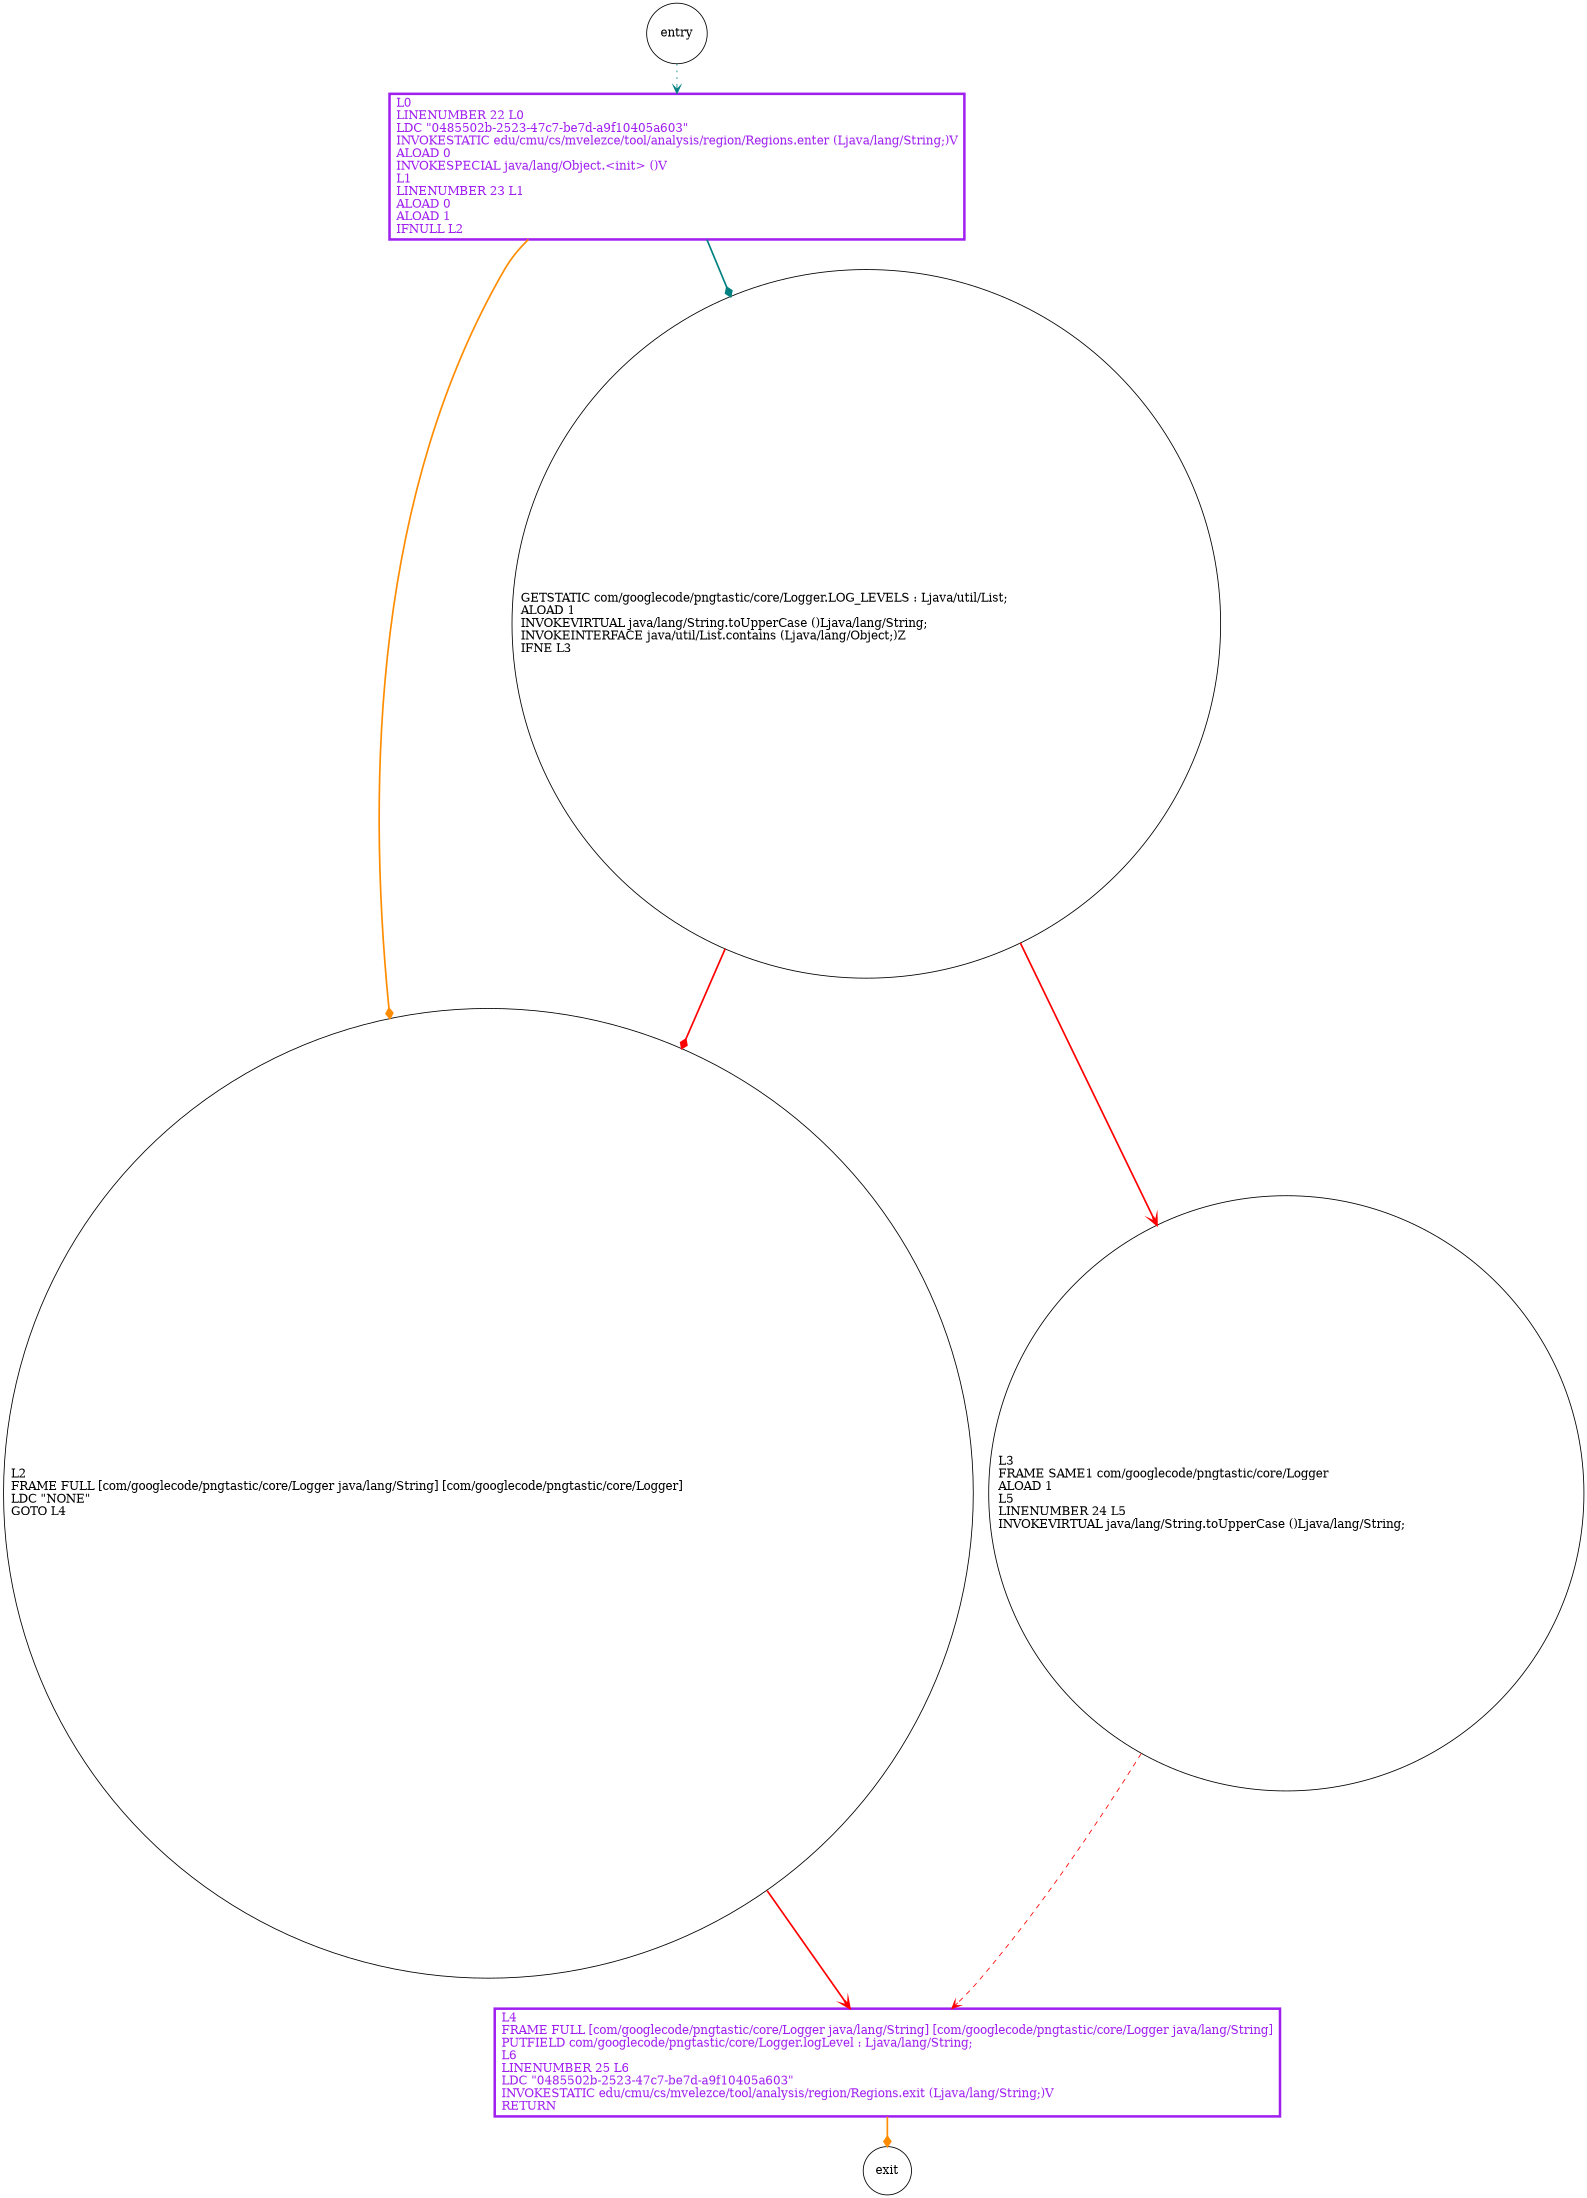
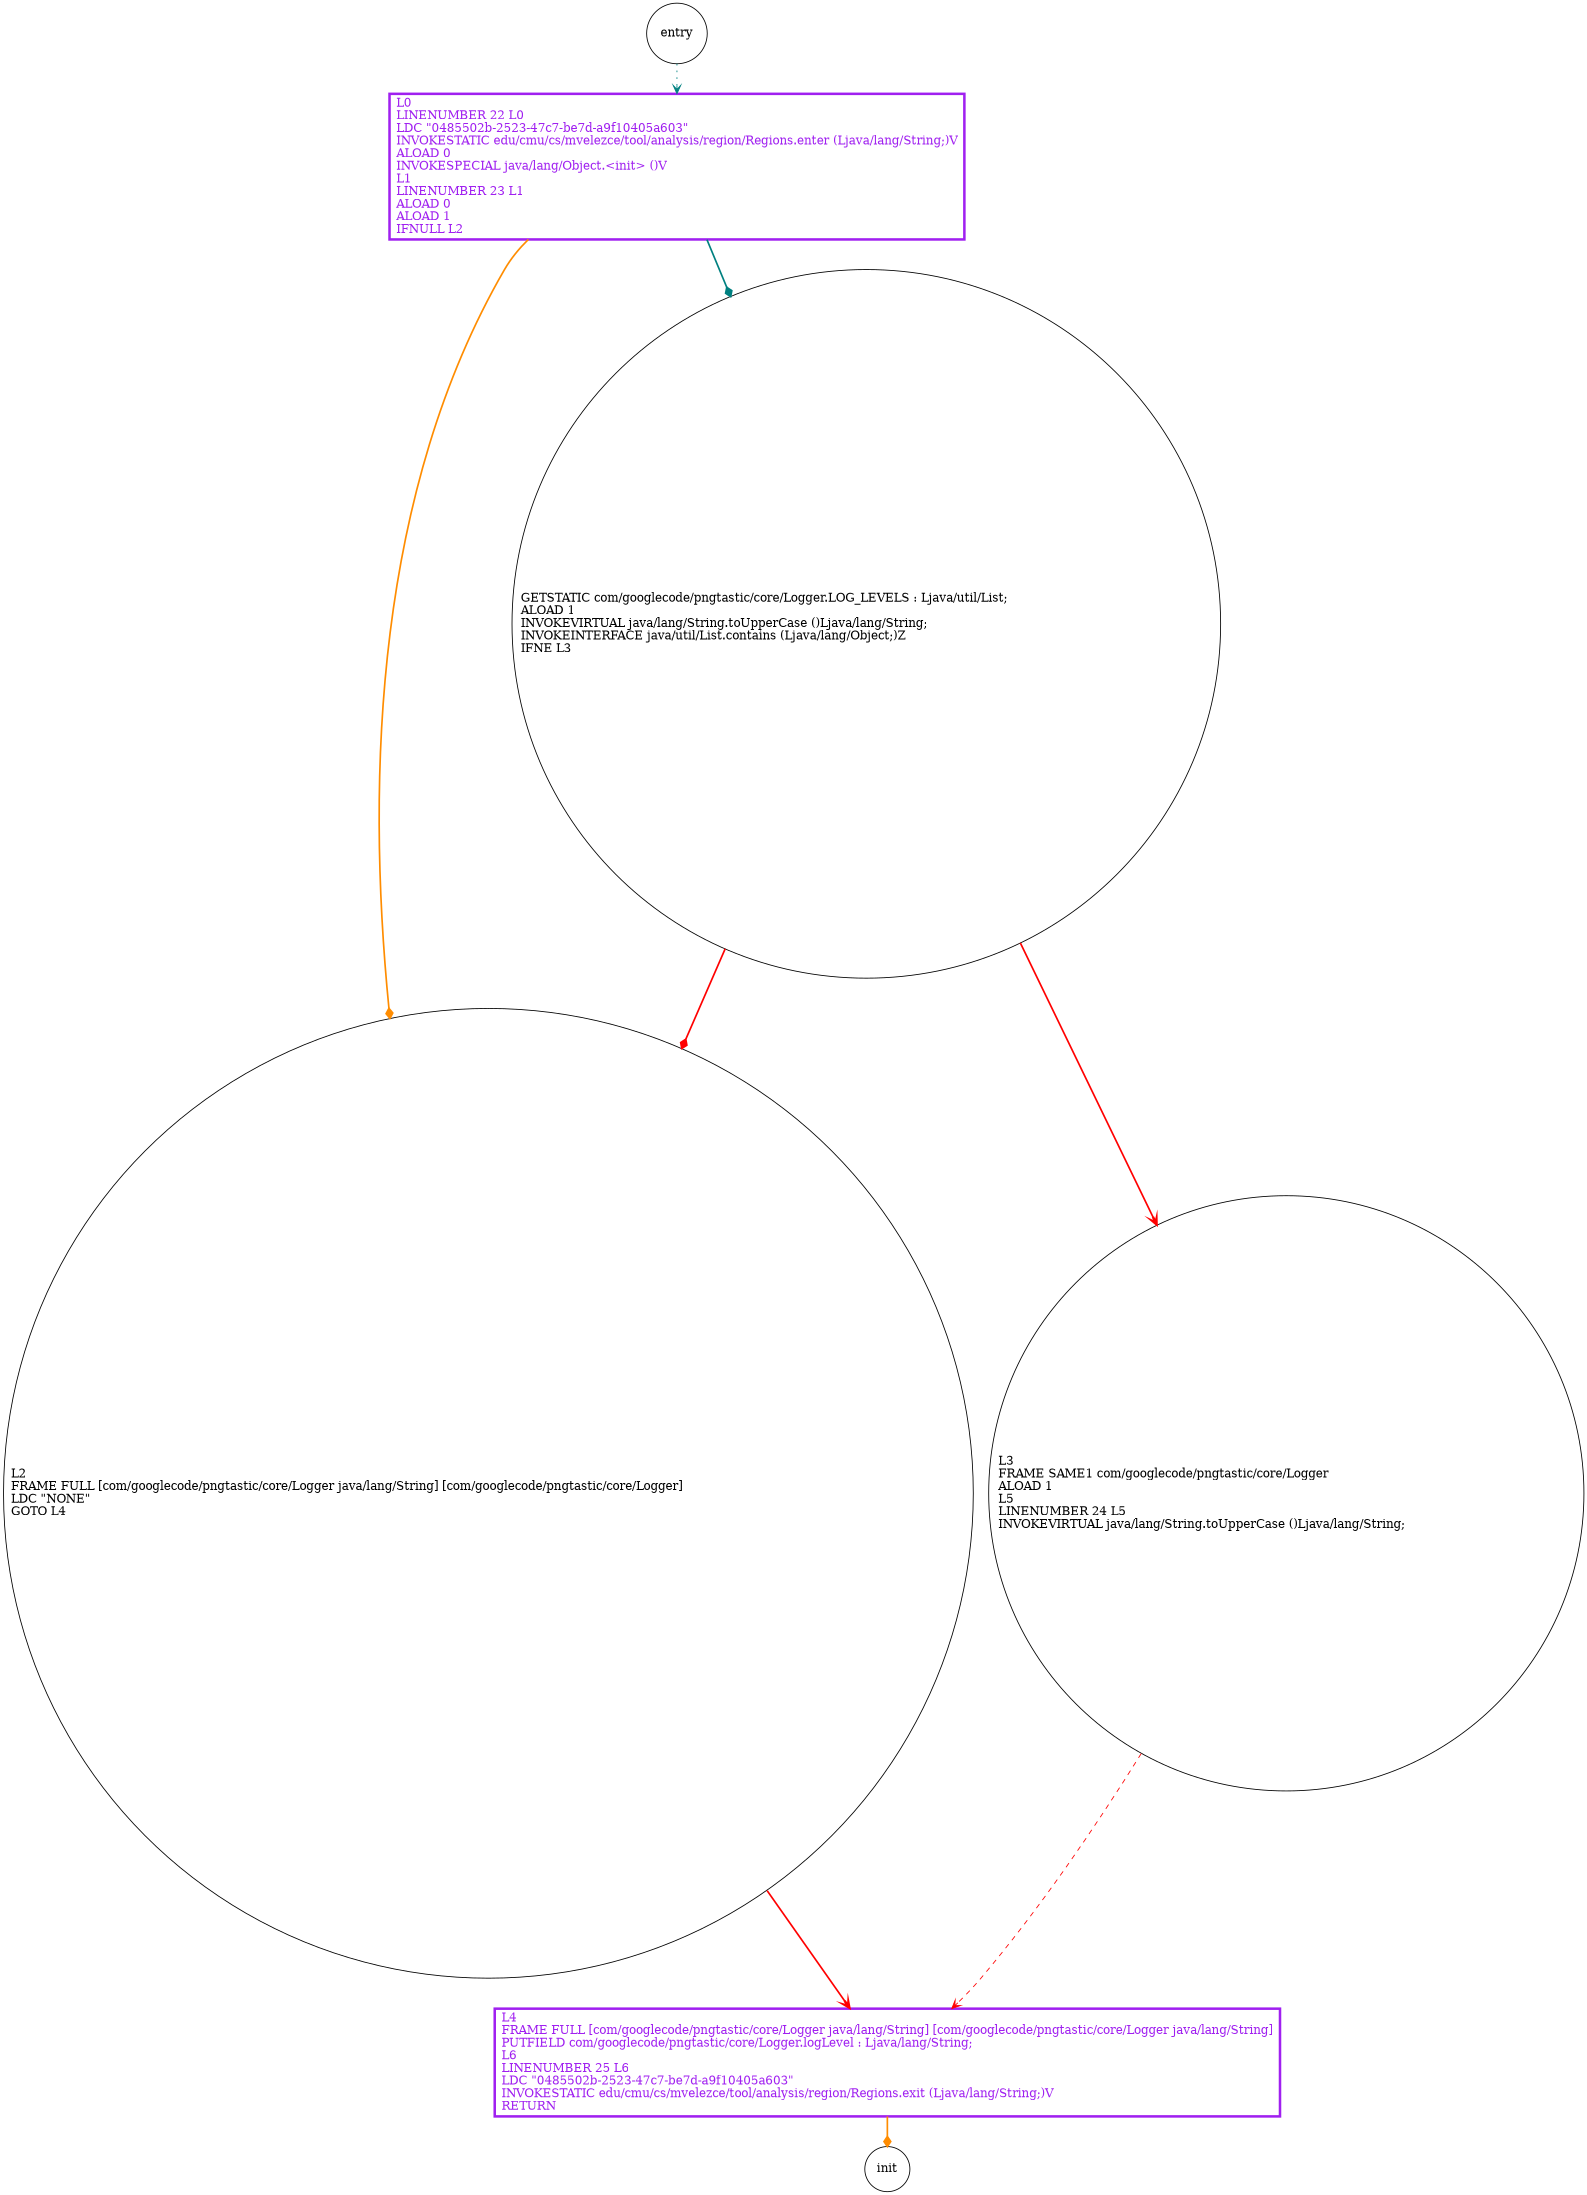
node "exit": label "exit" -> "init"
